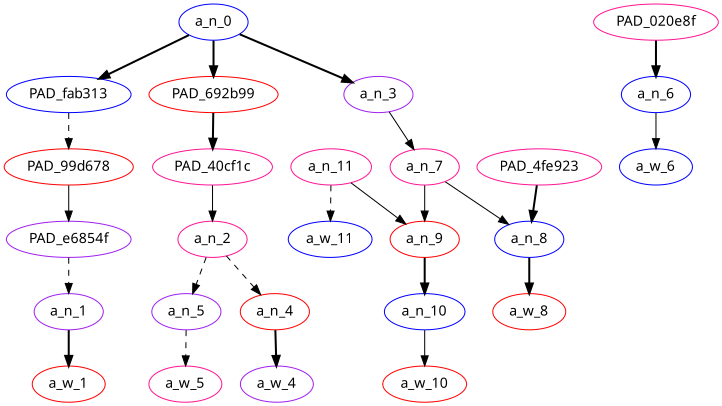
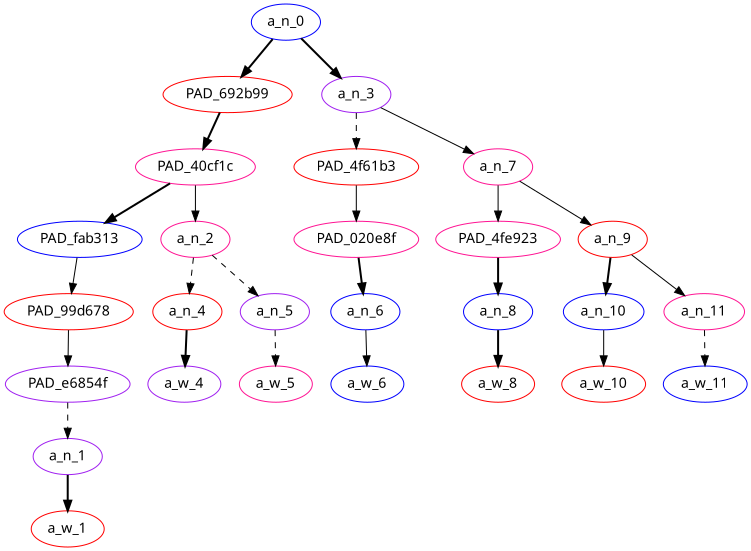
edge "a_n_0" -> "PAD_fab313": now "PAD_40cf1c" -> "PAD_fab313"
edge "PAD_fab313" -> "PAD_99d678": style dashed -> solid
node "PAD_4f61b3": added
edge "a_n_11" -> "a_n_9": reversed
edge "a_n_7" -> "a_n_8": now "a_n_7" -> "PAD_4fe923"
